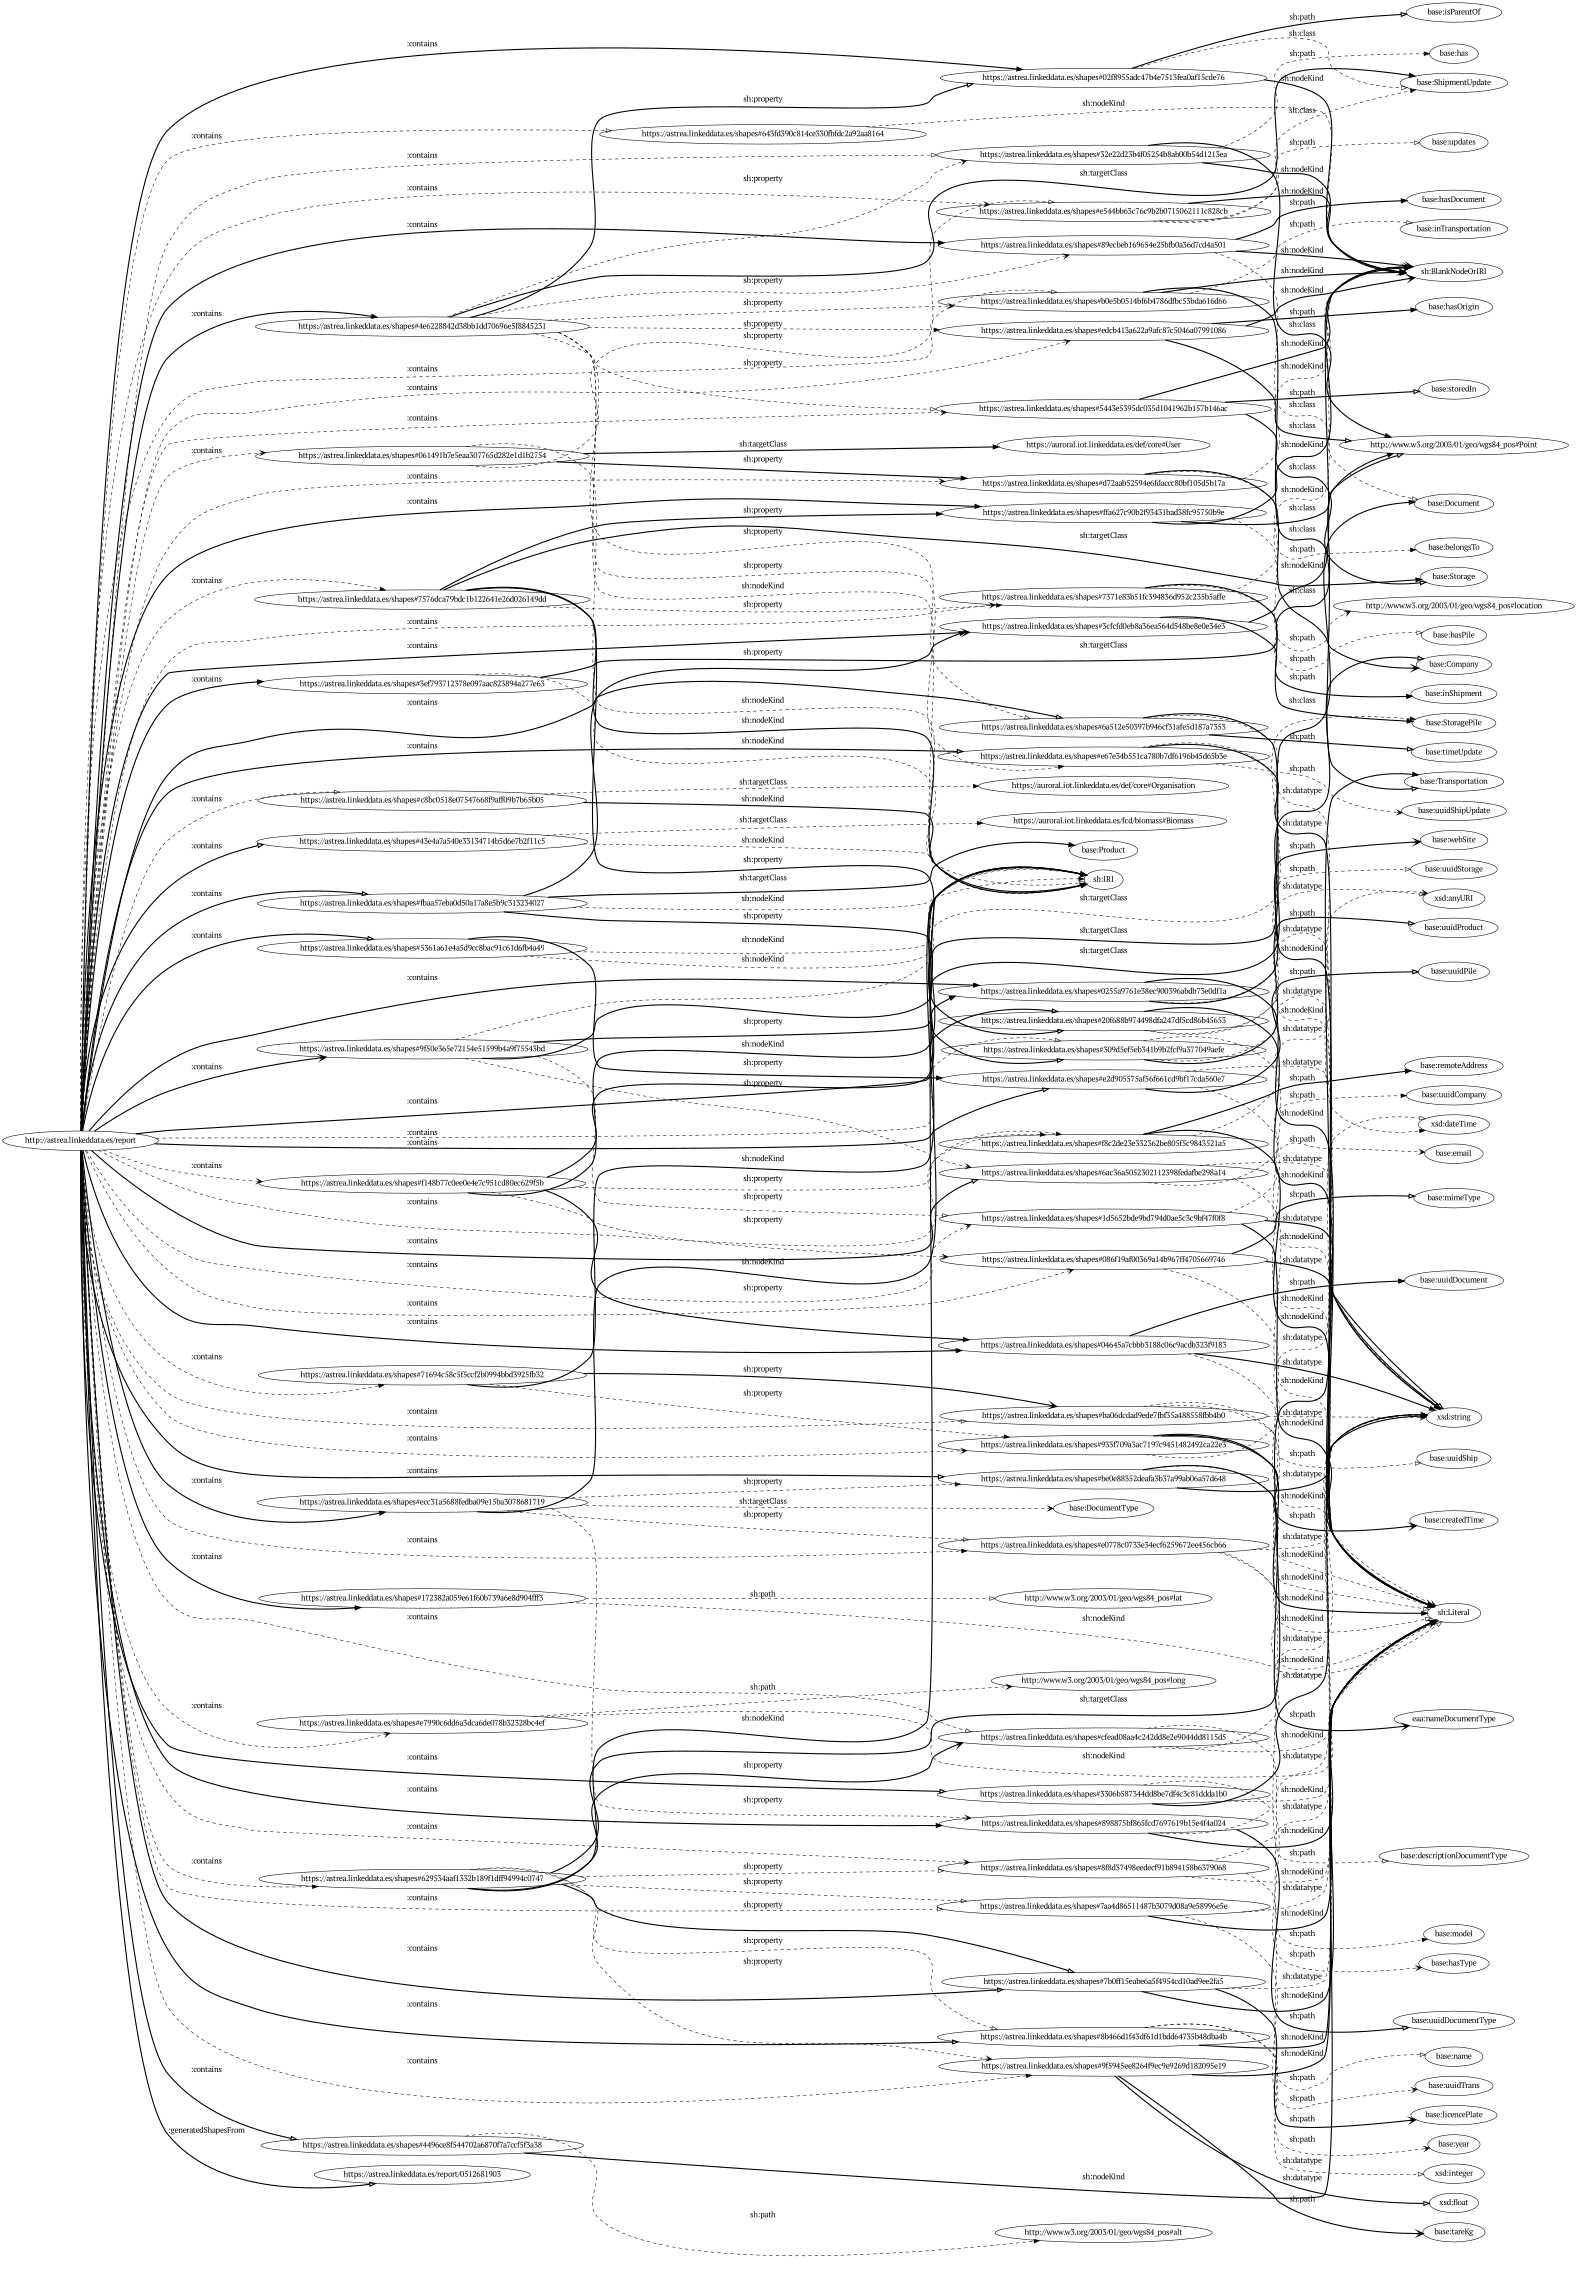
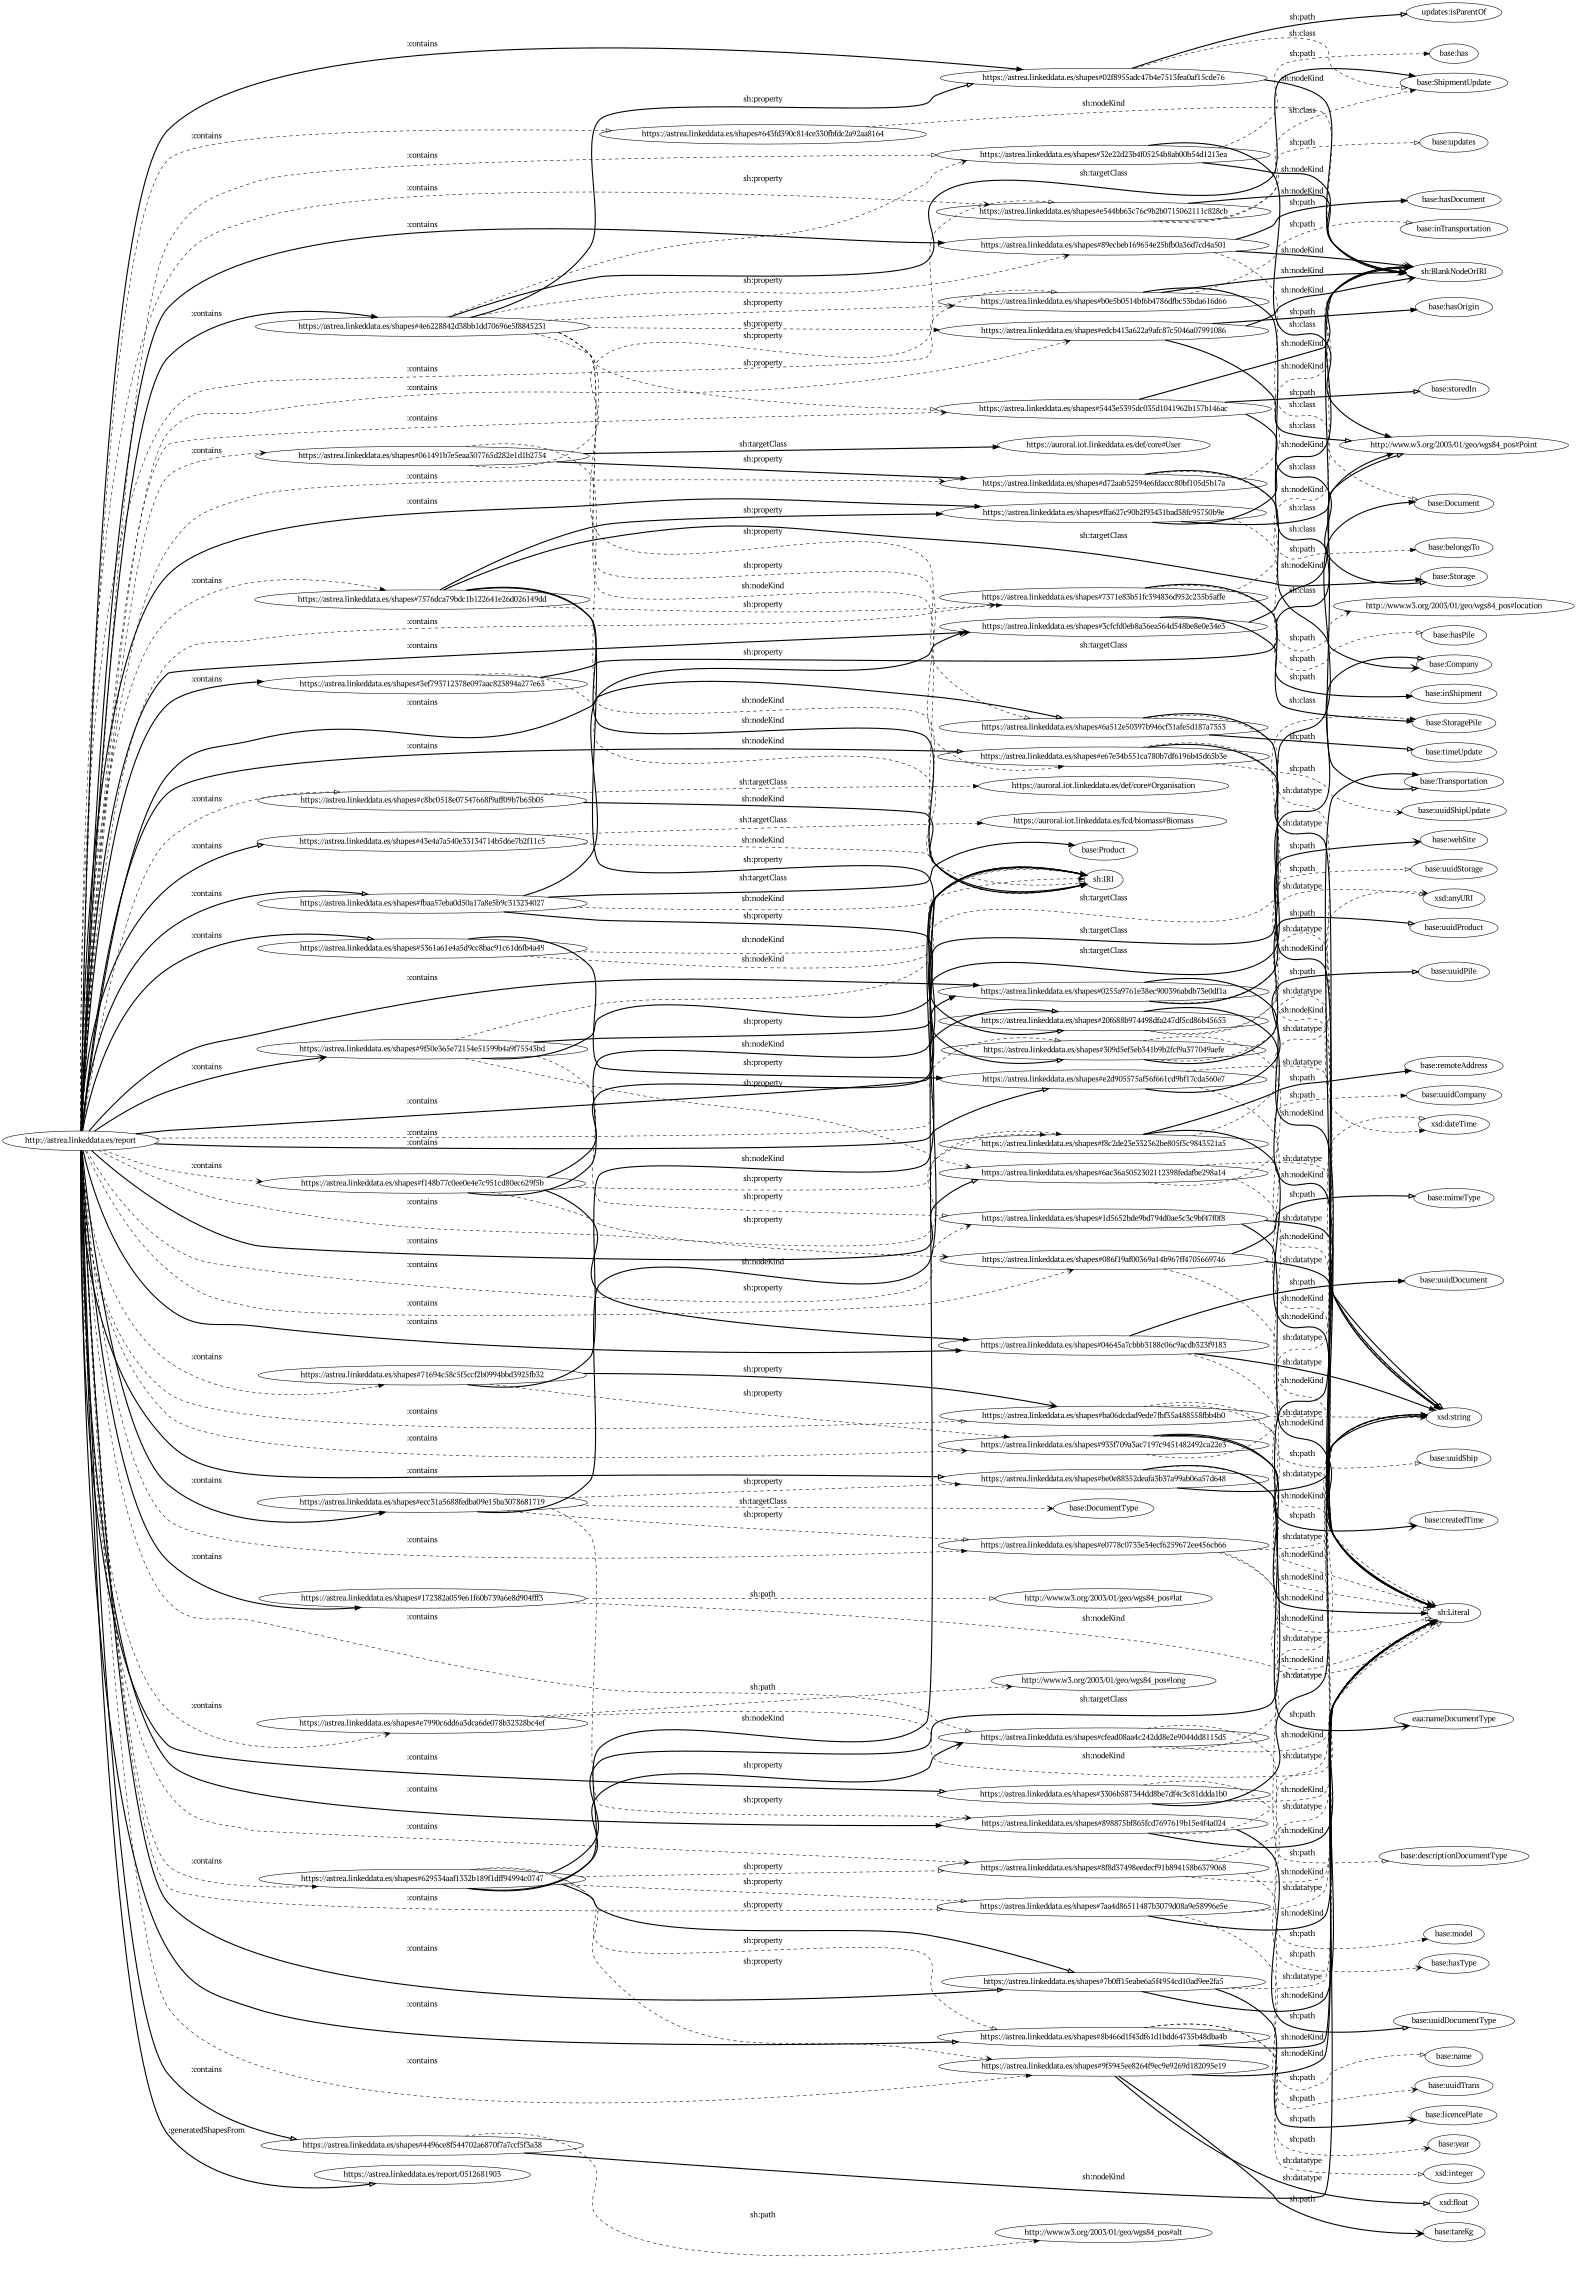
node "base:isParentOf": label "base:isParentOf" -> "updates:isParentOf"
node "base:email": removed
